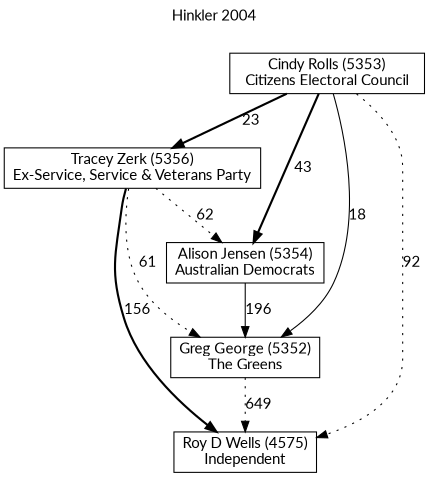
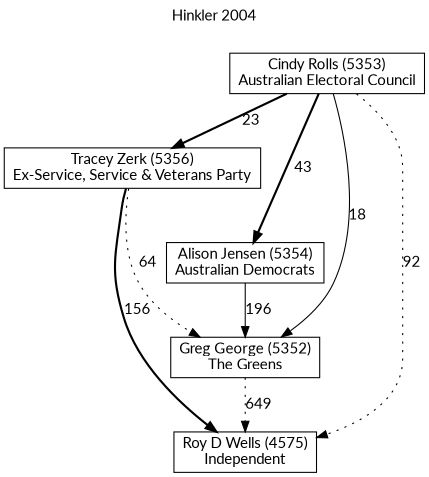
node "Cindy Rolls (5353) Citizens Electoral Council": label "Cindy Rolls (5353) Citizens Electoral Council" -> "Cindy Rolls (5353) Australian Electoral Council"
edge "Tracey Zerk (5356) Ex-Service, Service & Veterans Party" -> "Alison Jensen (5354) Australian Democrats": removed, label "62"
edge "Tracey Zerk (5356) Ex-Service, Service & Veterans Party" -> "Greg George (5352) The Greens": label "61" -> "64"
